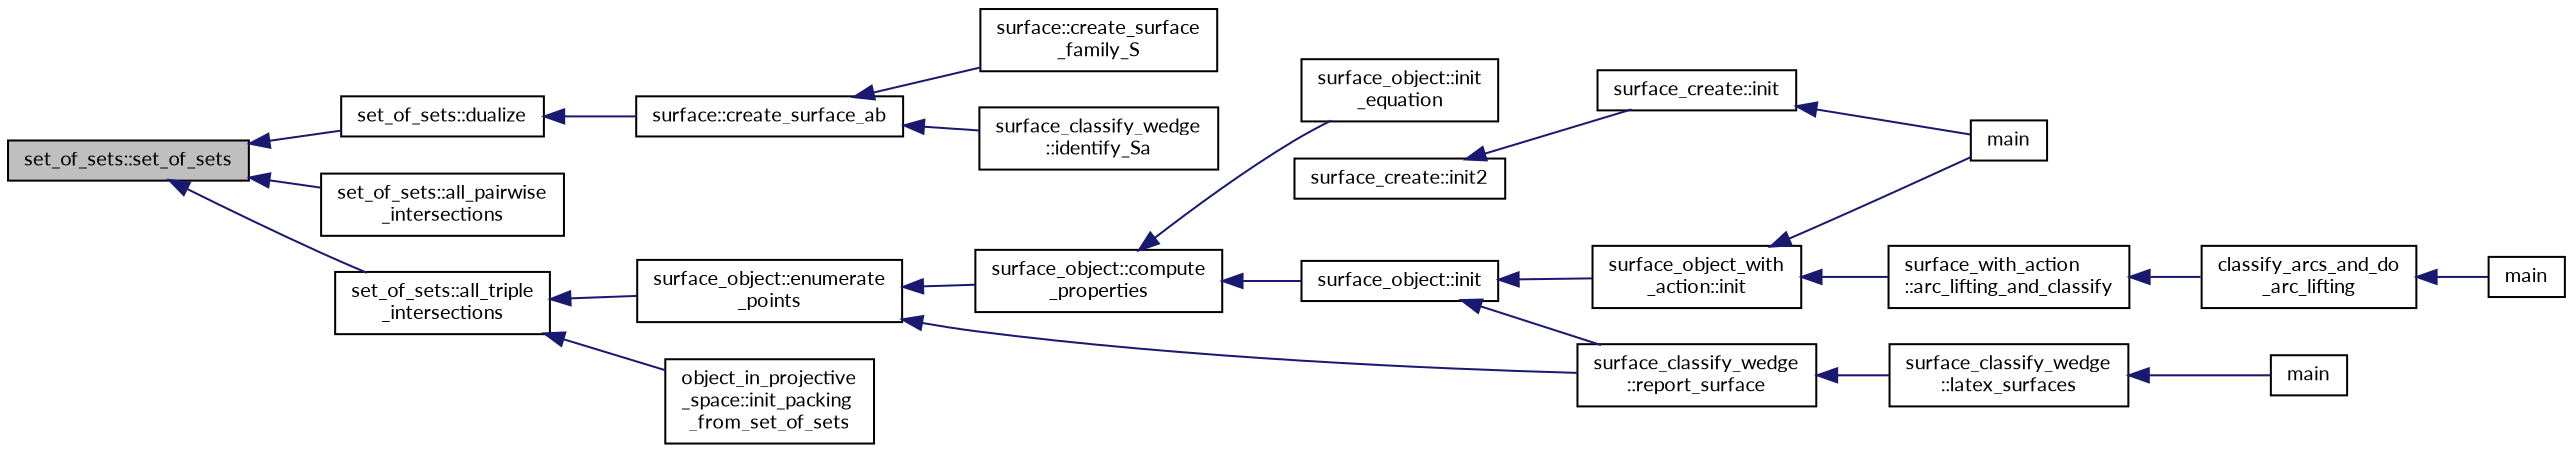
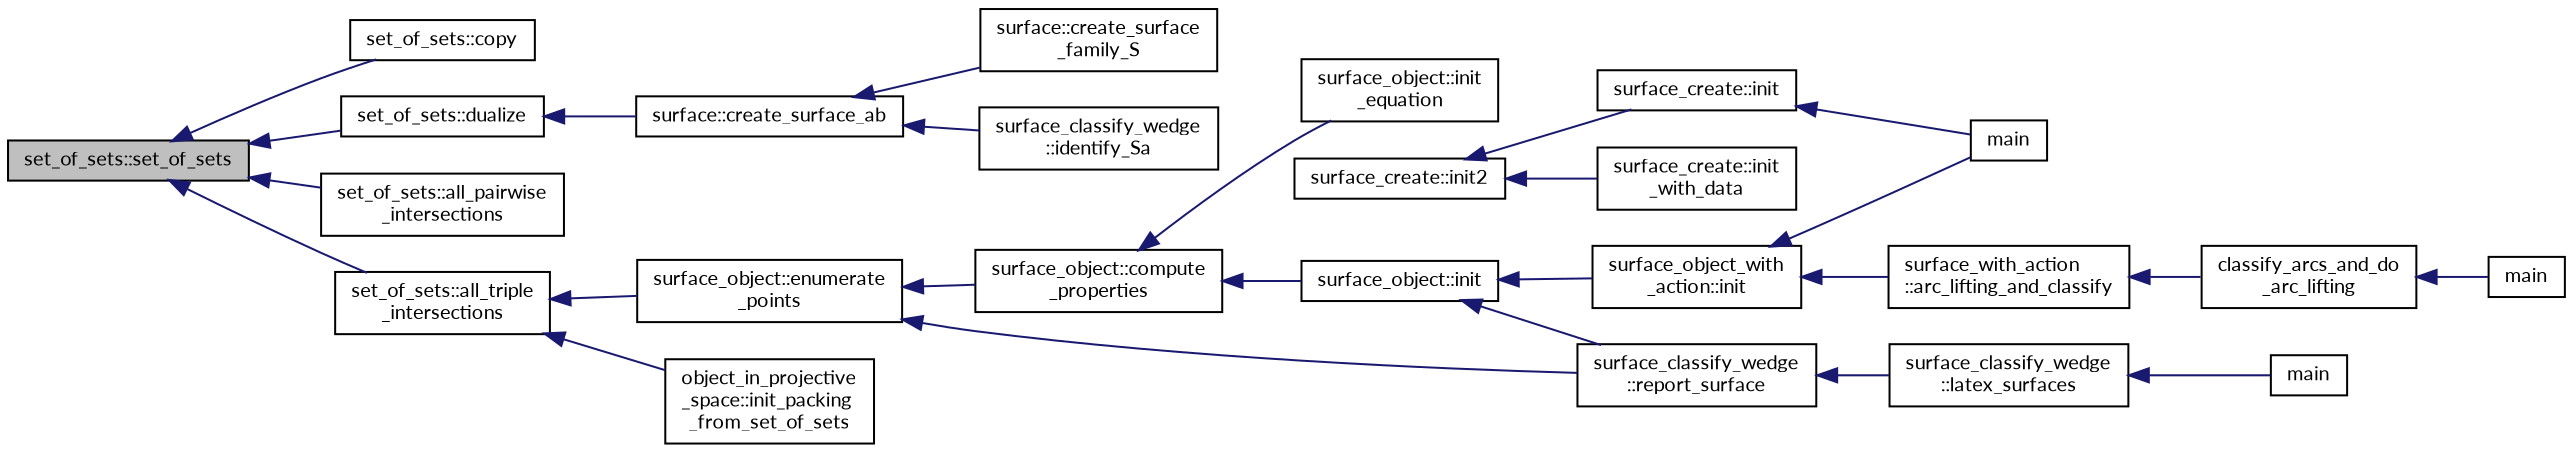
node "set_of_sets::copy": added
node "surface_create::init _with_data": added
